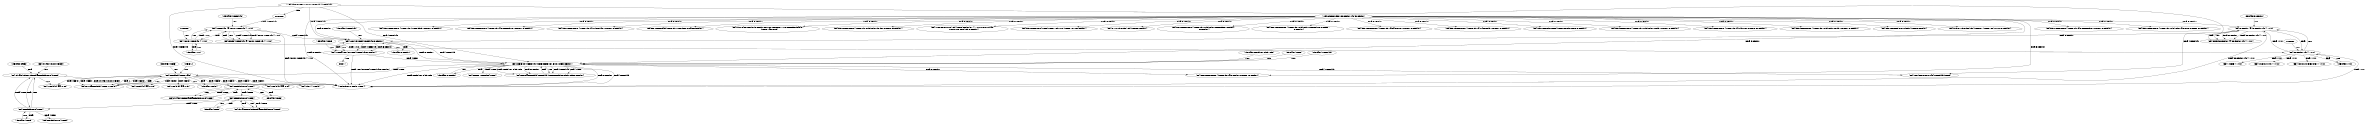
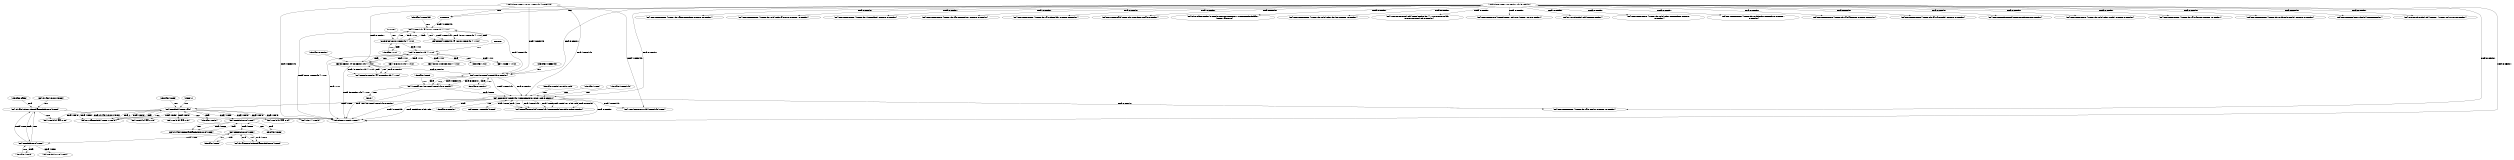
edge "(MethodParameterIn,ExceptionInfo *exception)" -> "1000108": added, label "AST:"
node "(Call,(const ImageInfo *) NULL)": label "(Call,(const ImageInfo *) NULL)" -> "(OpenBlob,(const ImageInfo *) NULL)"
